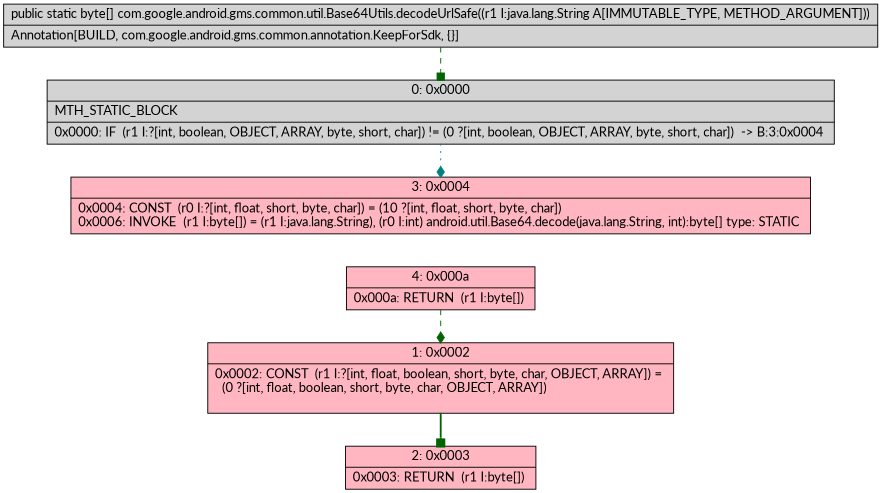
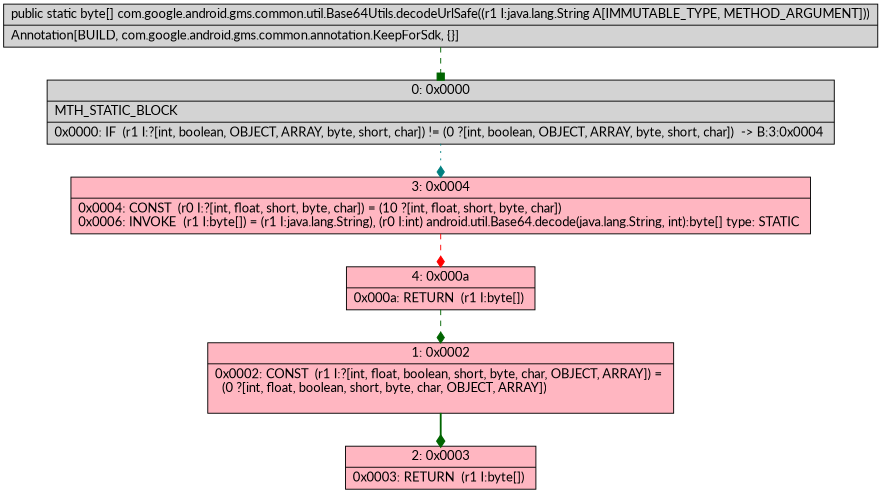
edge "3: 0x0004" -> "4: 0x000a": added
edge "1: 0x0002" -> "2: 0x0003": arrowhead box -> diamond
